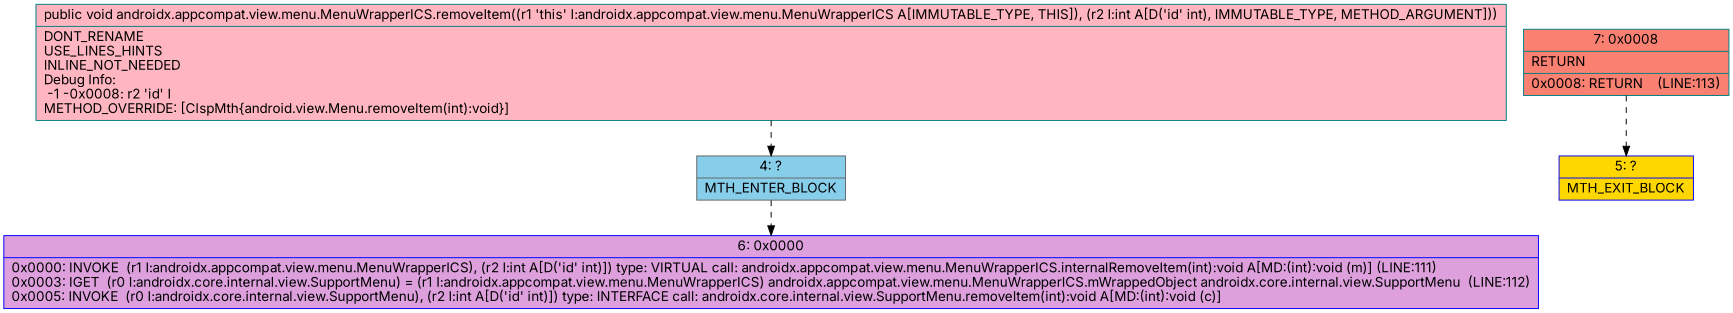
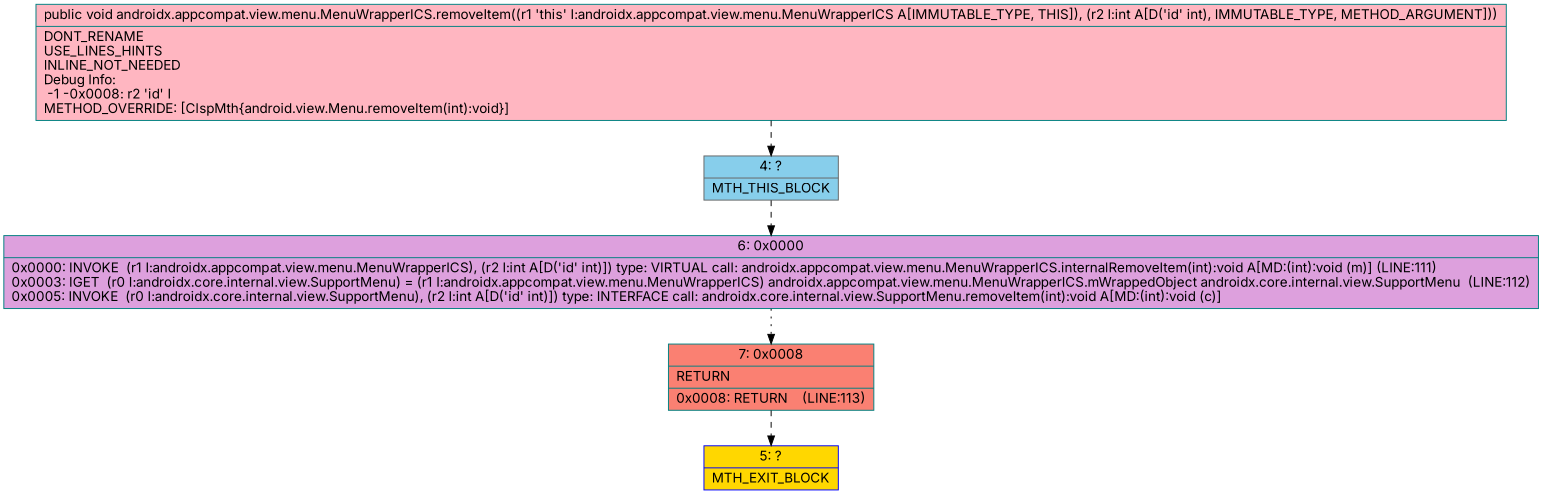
node "4: ?": text "MTH_ENTER_BLOCK" -> "MTH_THIS_BLOCK"
node "6: 0x0000": color blue -> teal
edge "6: 0x0000" -> "7: 0x0008": added
